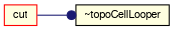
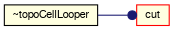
edge "cut" -> "~topoCellLooper": reversed
